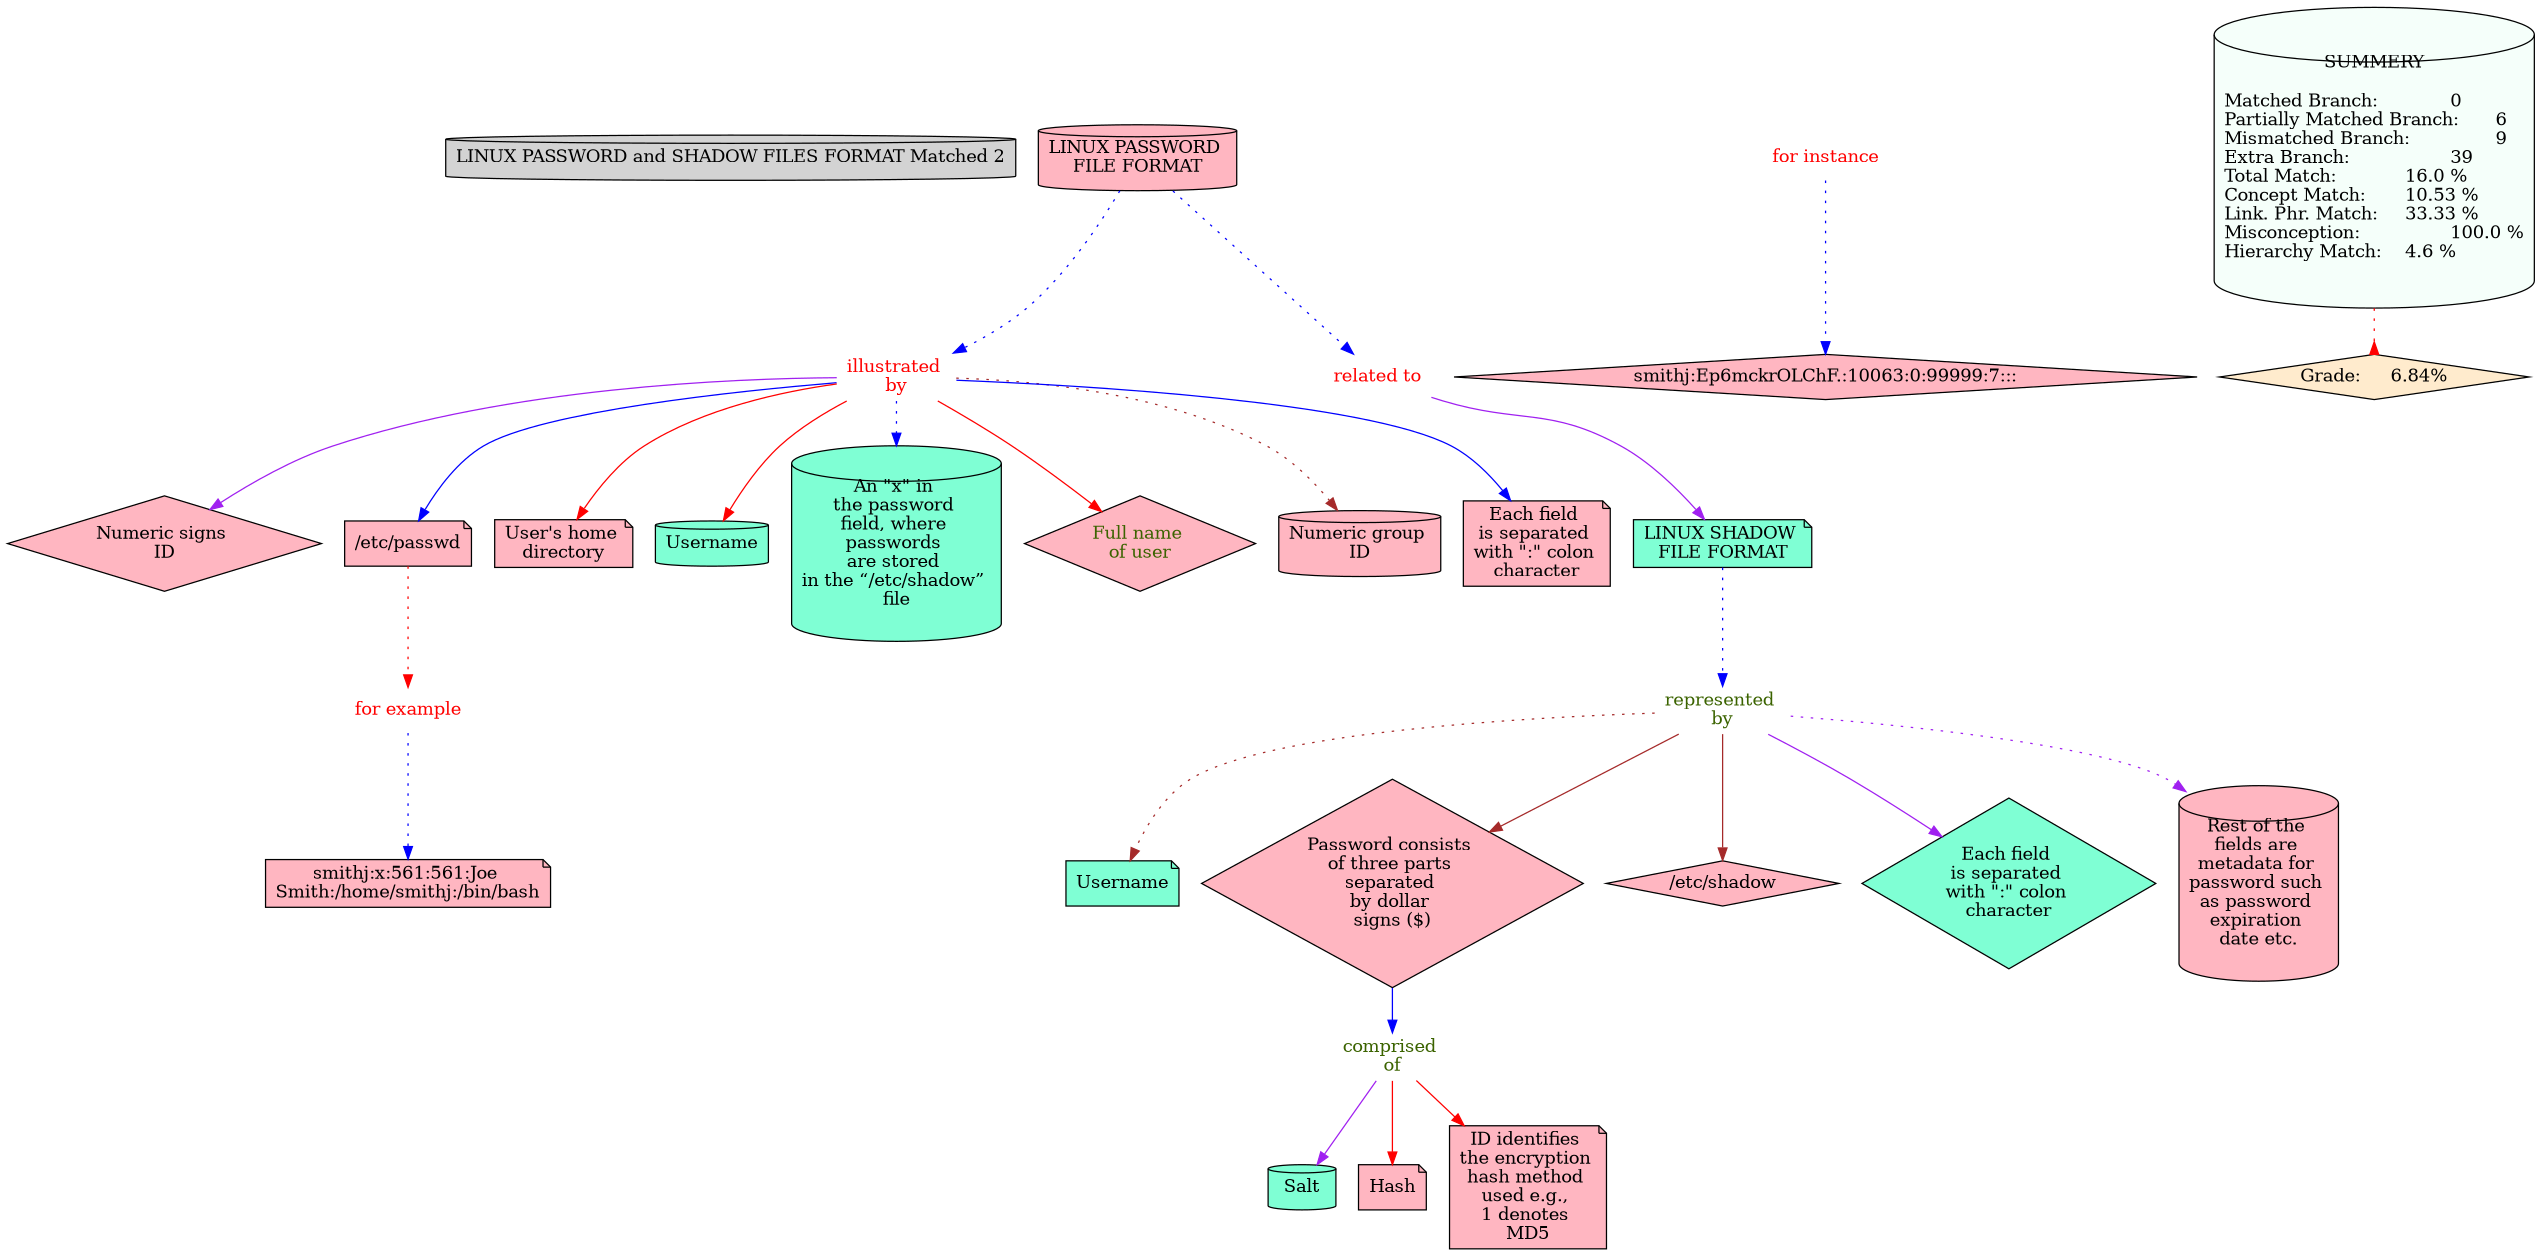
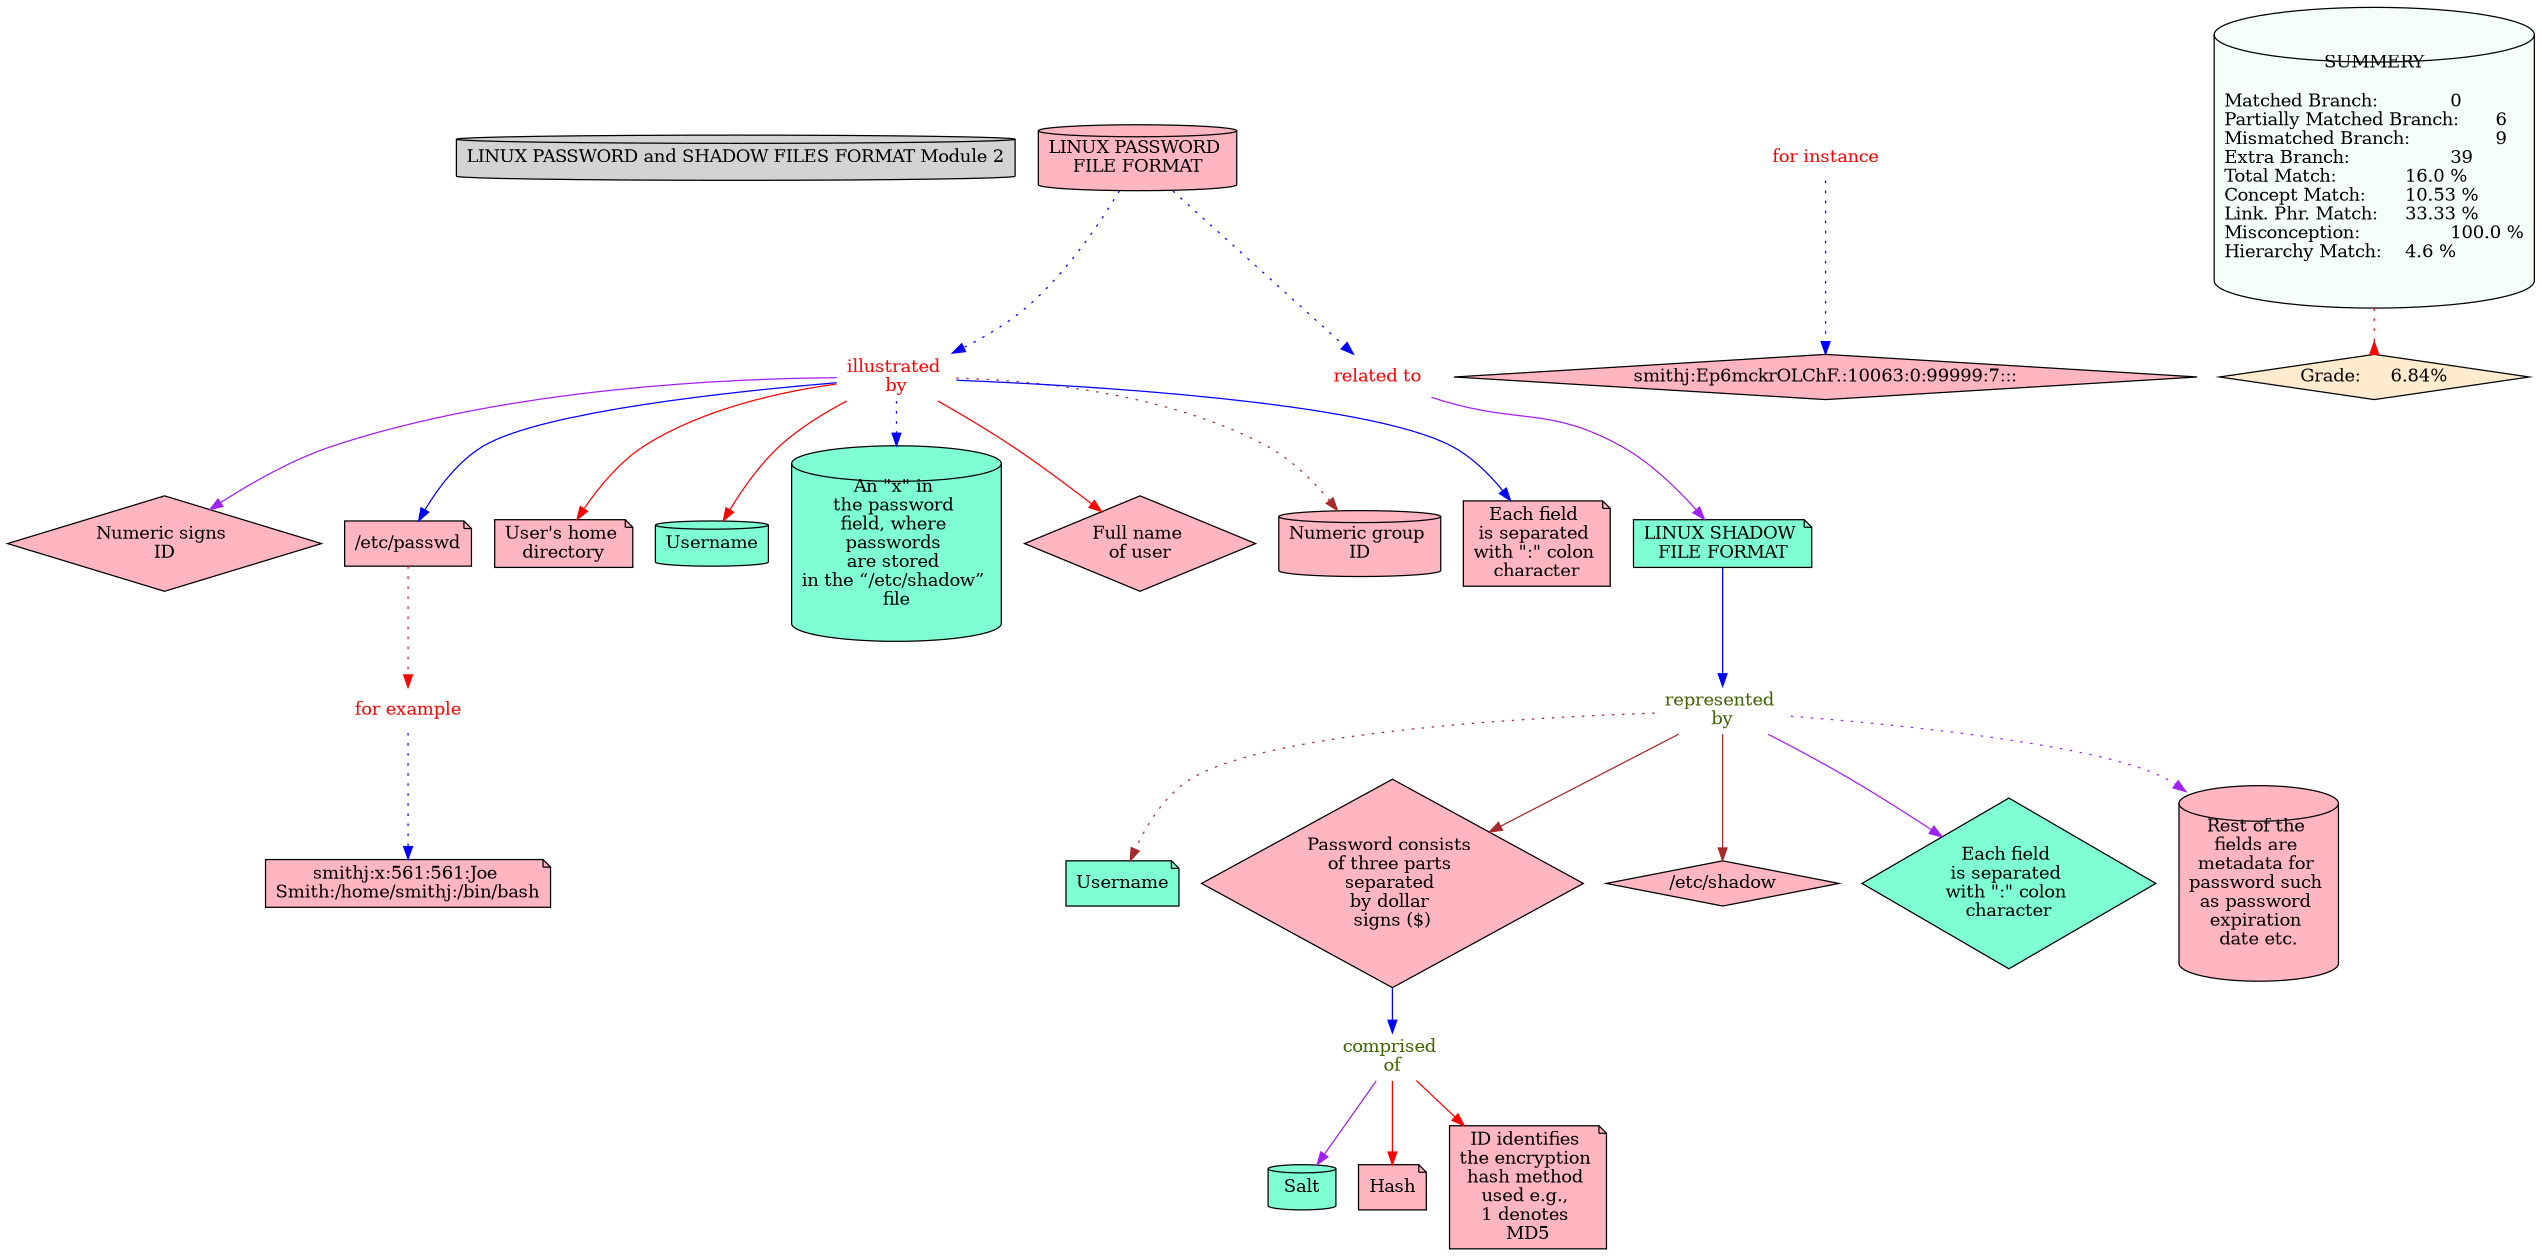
node "LINUX PASSWORD and SHADOW FILES FORMAT Matched 2": label "LINUX PASSWORD and SHADOW FILES FORMAT Matched 2" -> "LINUX PASSWORD and SHADOW FILES FORMAT Module 2"
node "Full name of user": fontcolor #3b6300 -> black
edge "LINUX SHADOW FILE FORMAT" -> "represented by": style dotted -> solid
